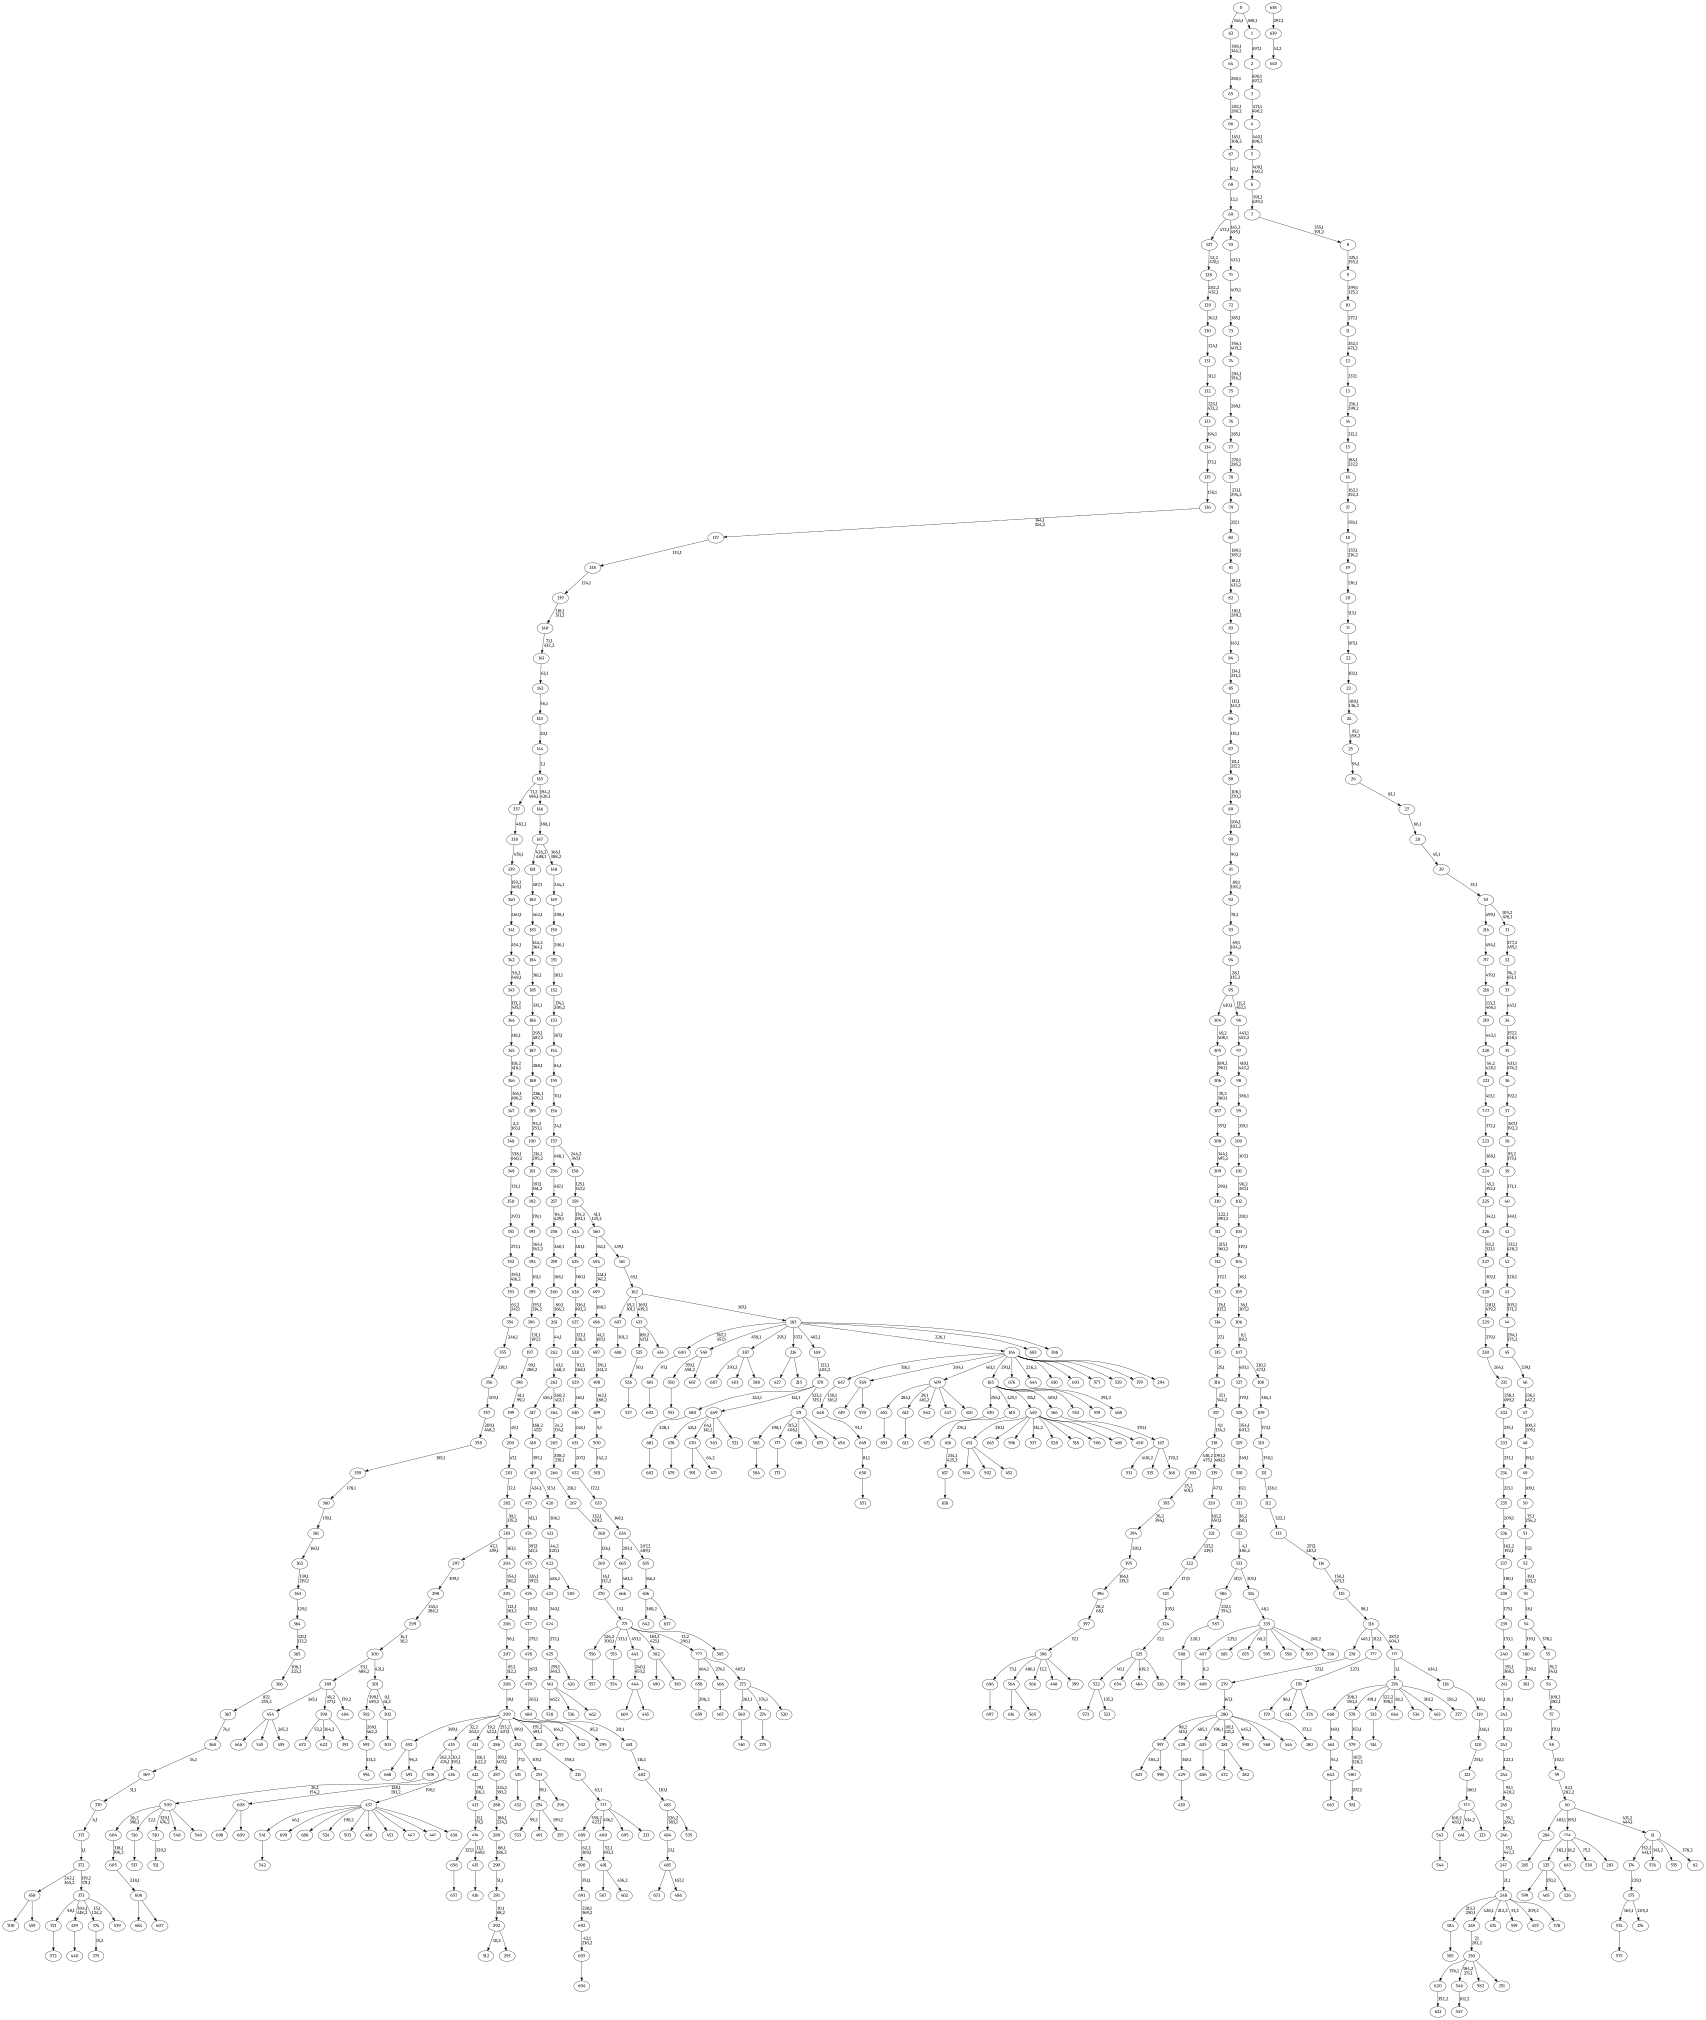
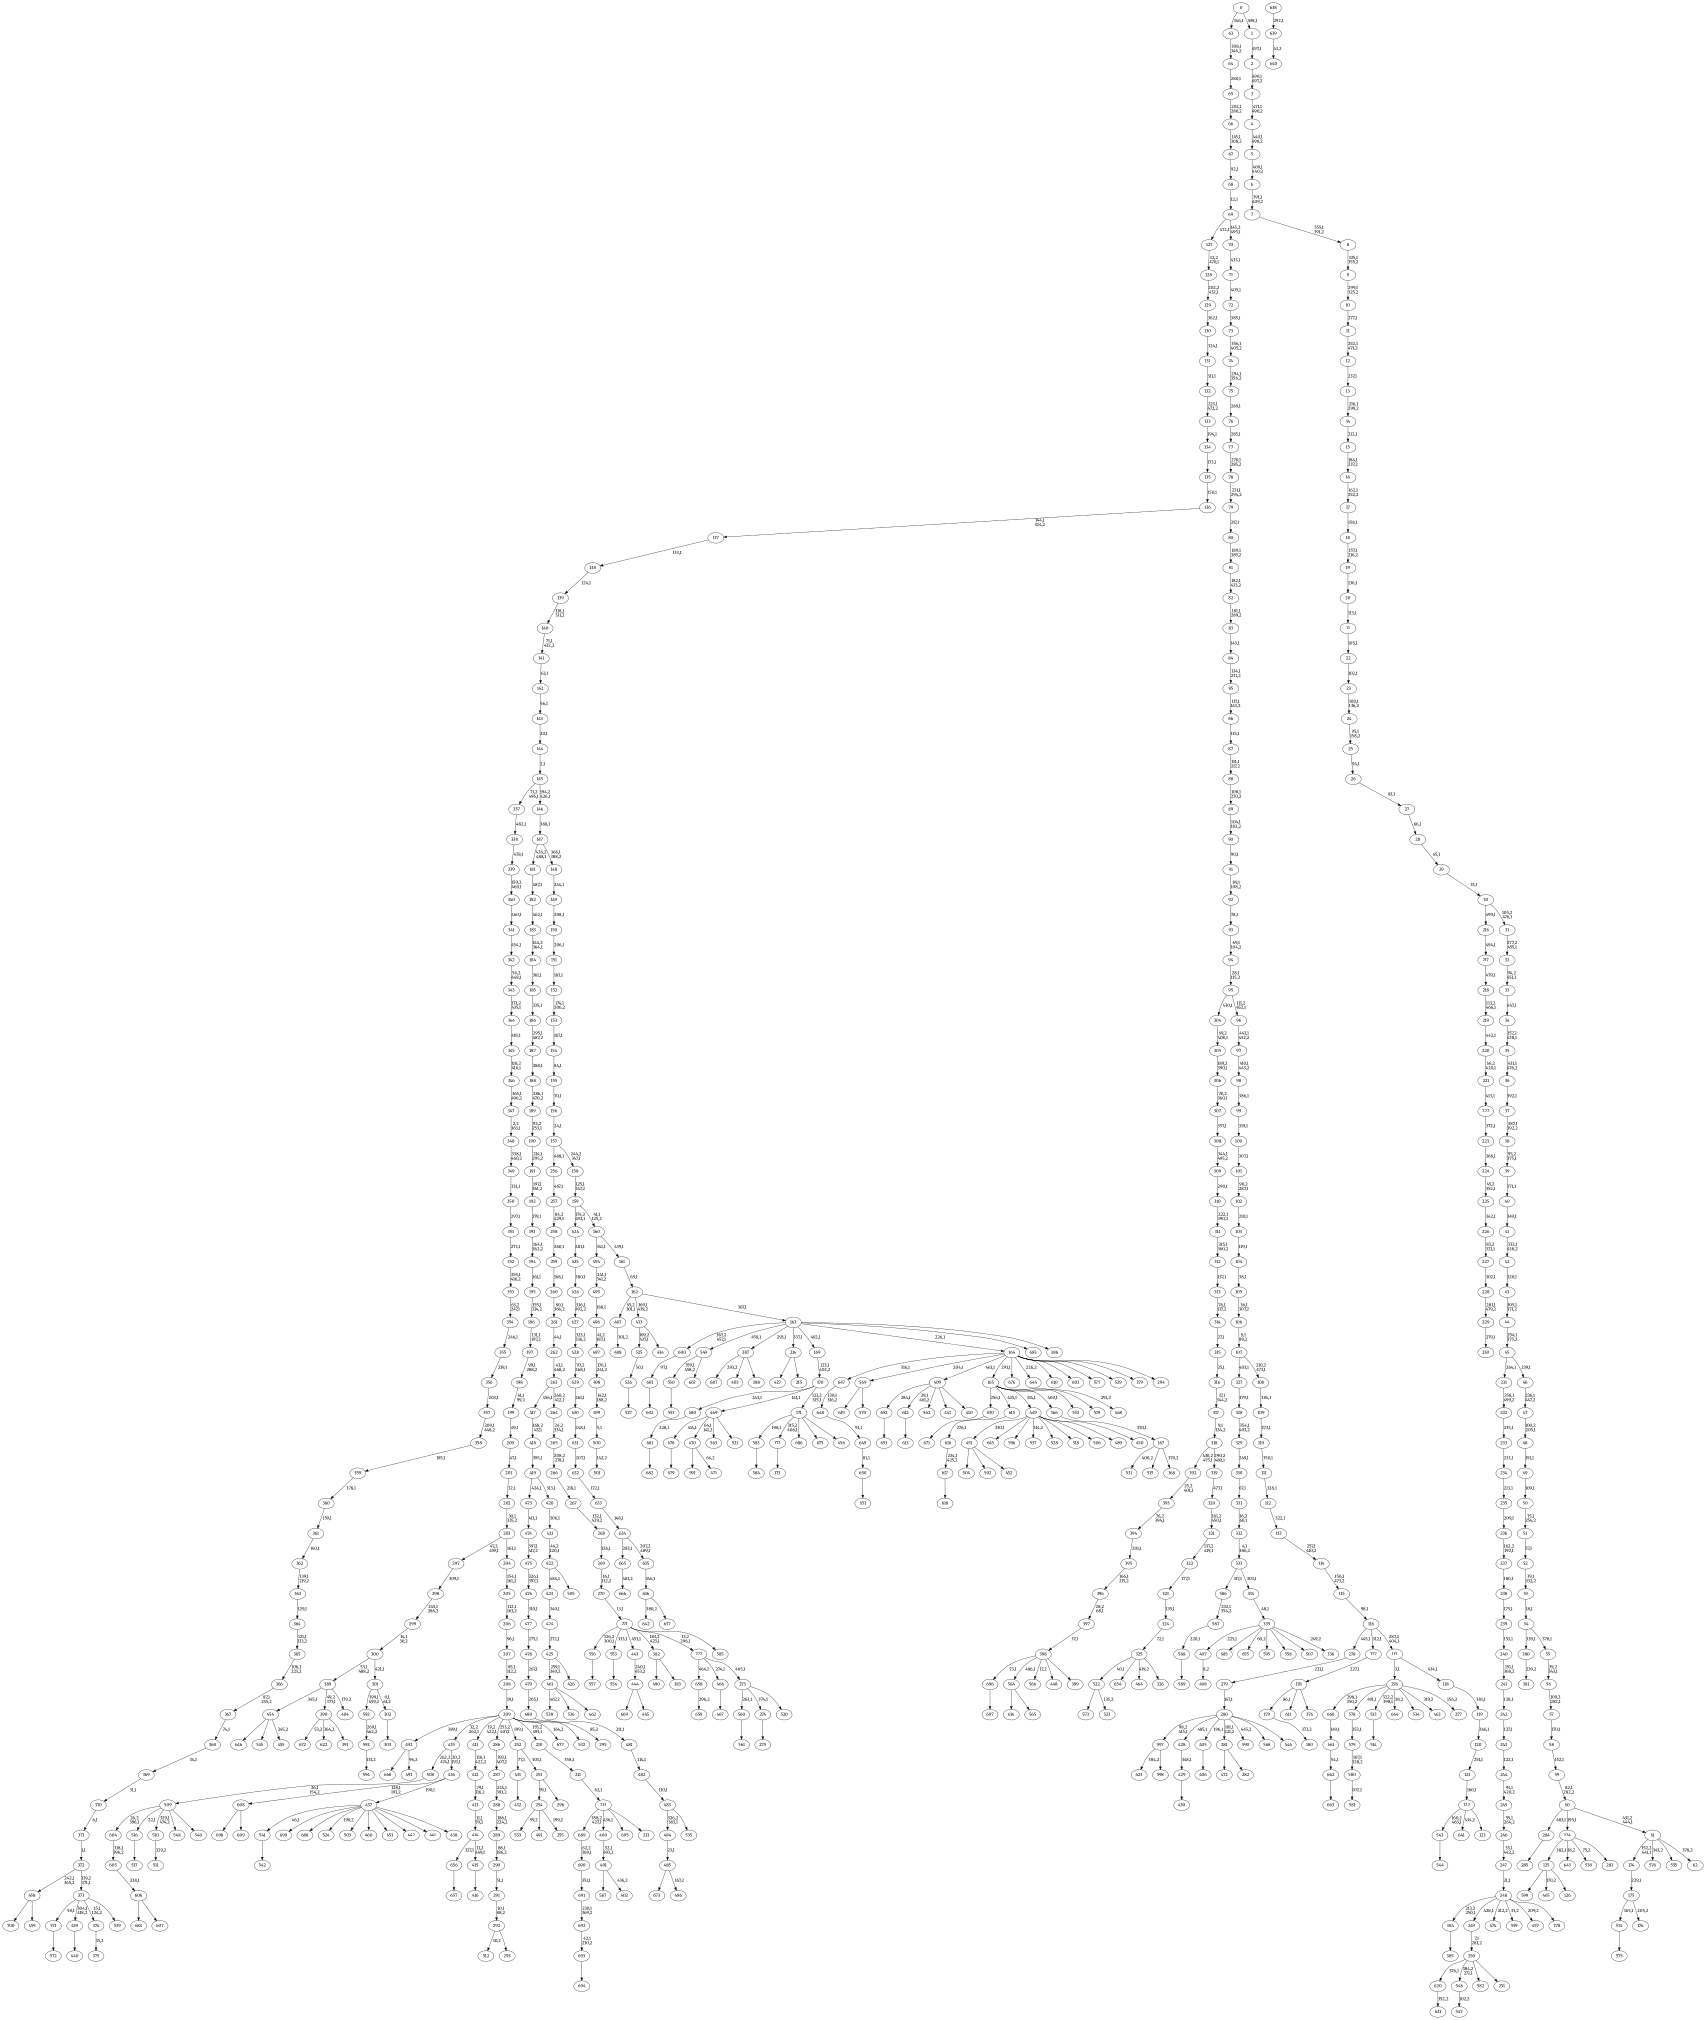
edge "230" -> "231": now "45" -> "231"
